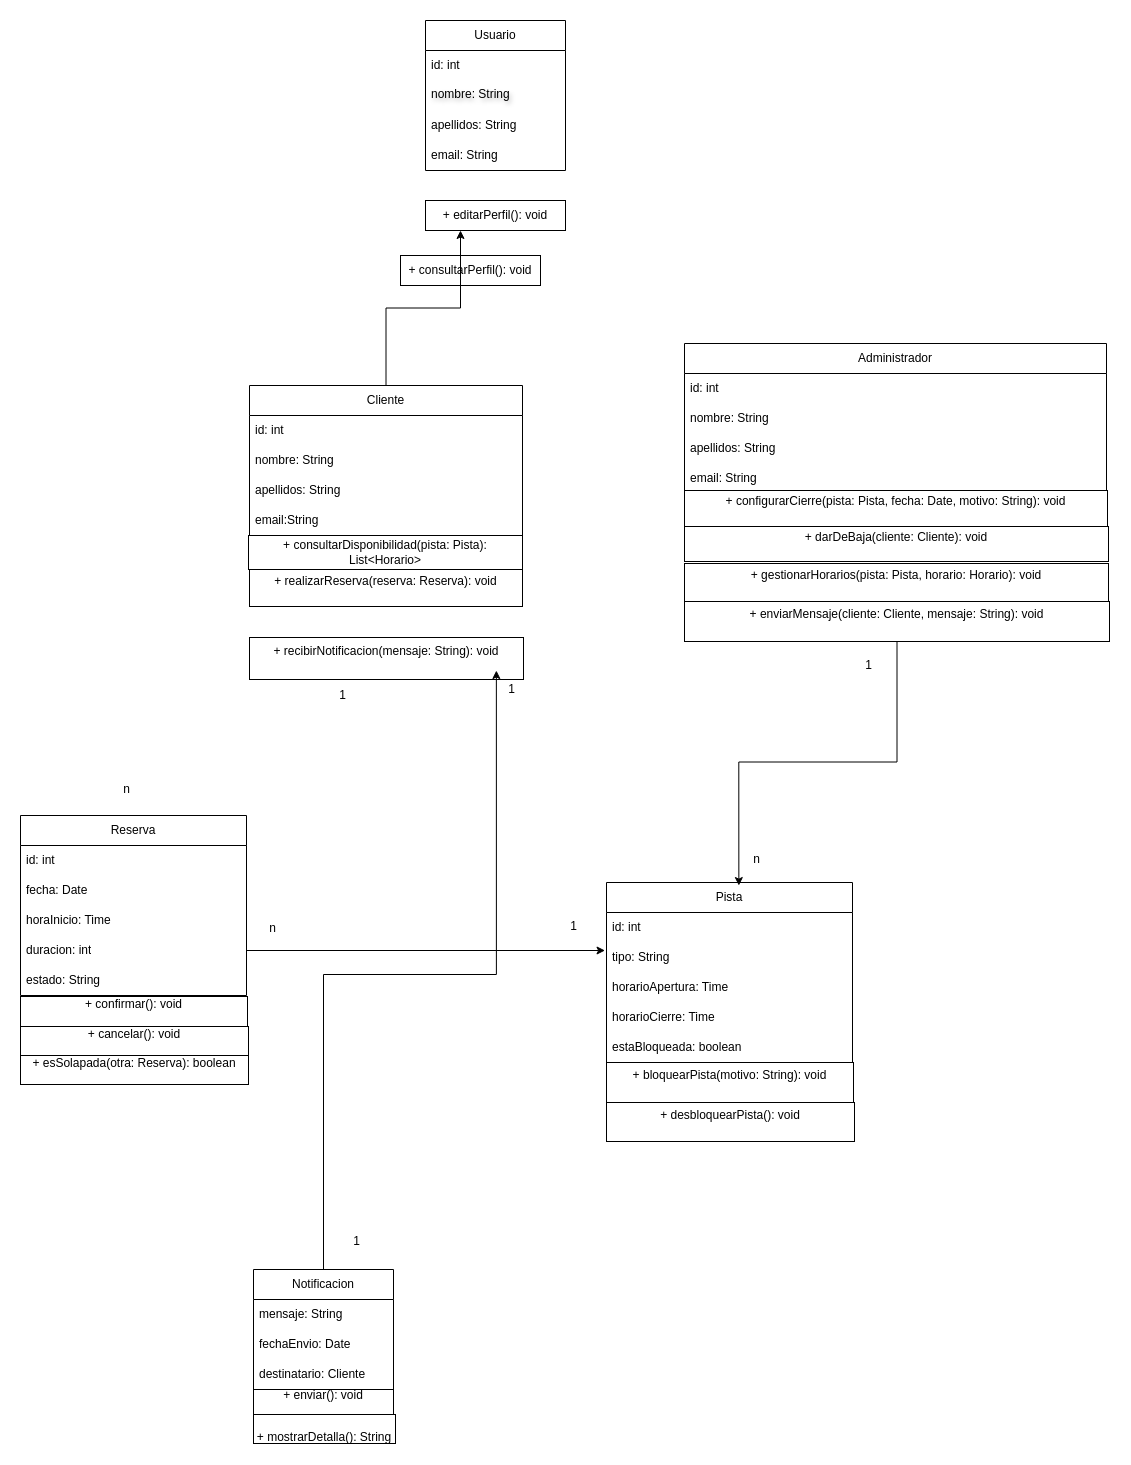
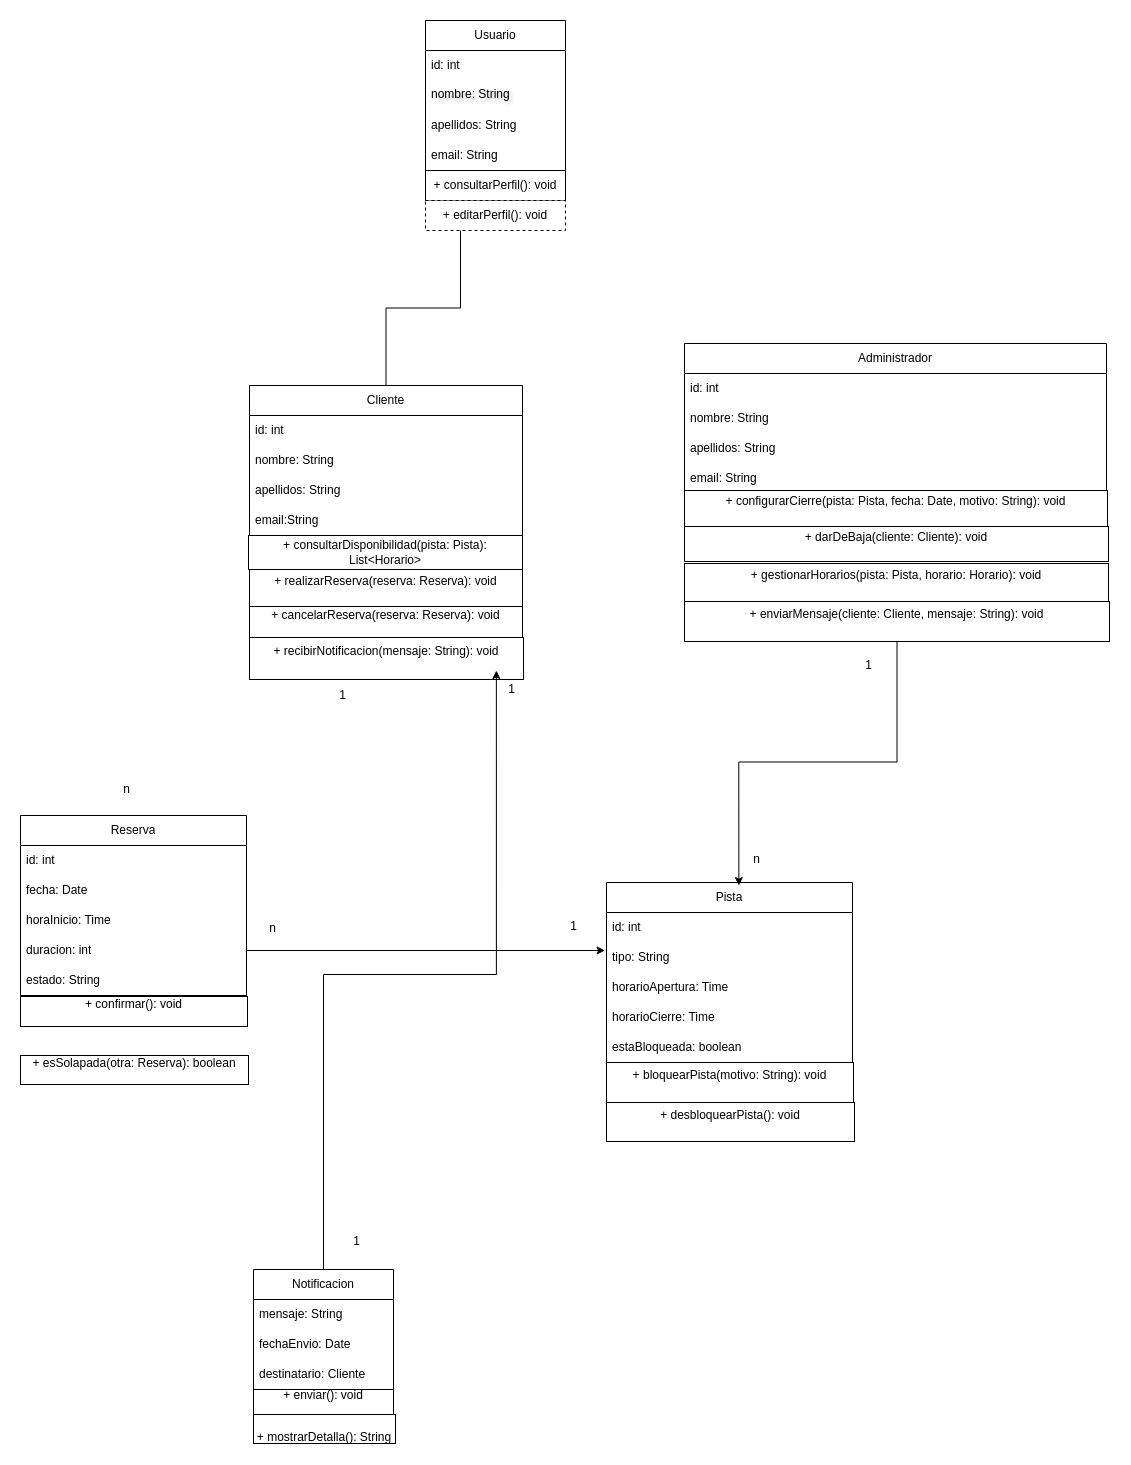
node "+ editarPerfil(): void": style solid -> dashed
edge "Cliente" -> "+ editarPerfil(): void": arrowhead classic -> none
node "+ consultarPerfil(): void": moved (471, 271) -> (496, 186)
node "+ cancelarReserva(reserva: Reserva): void": added
node "+ cancelar(): void": removed
